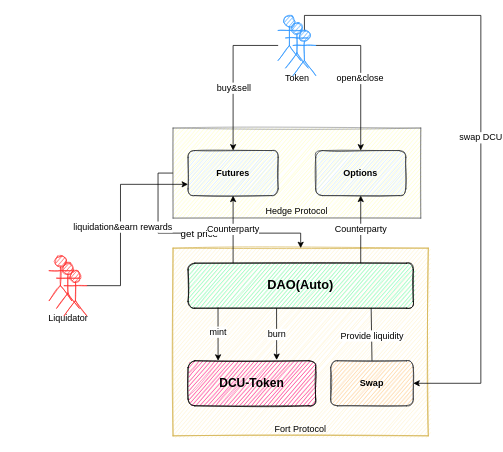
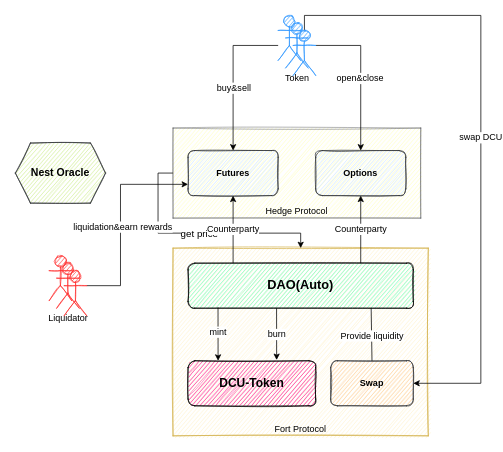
node "Nest Oracle": added
